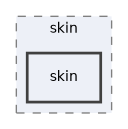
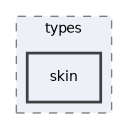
cluster "skin": label "skin" -> "types"
